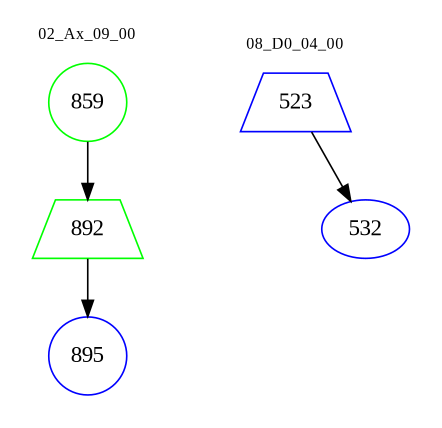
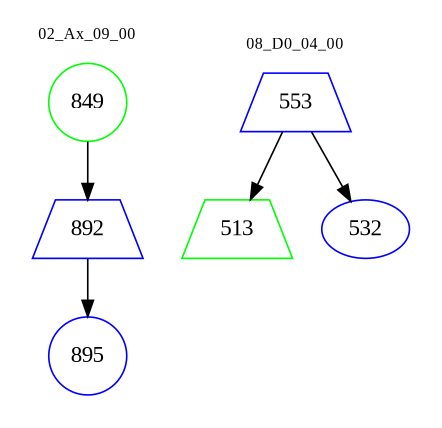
node "859": label "859" -> "849"
node "523": label "523" -> "553"
node "892": color green -> blue
node "513": added
